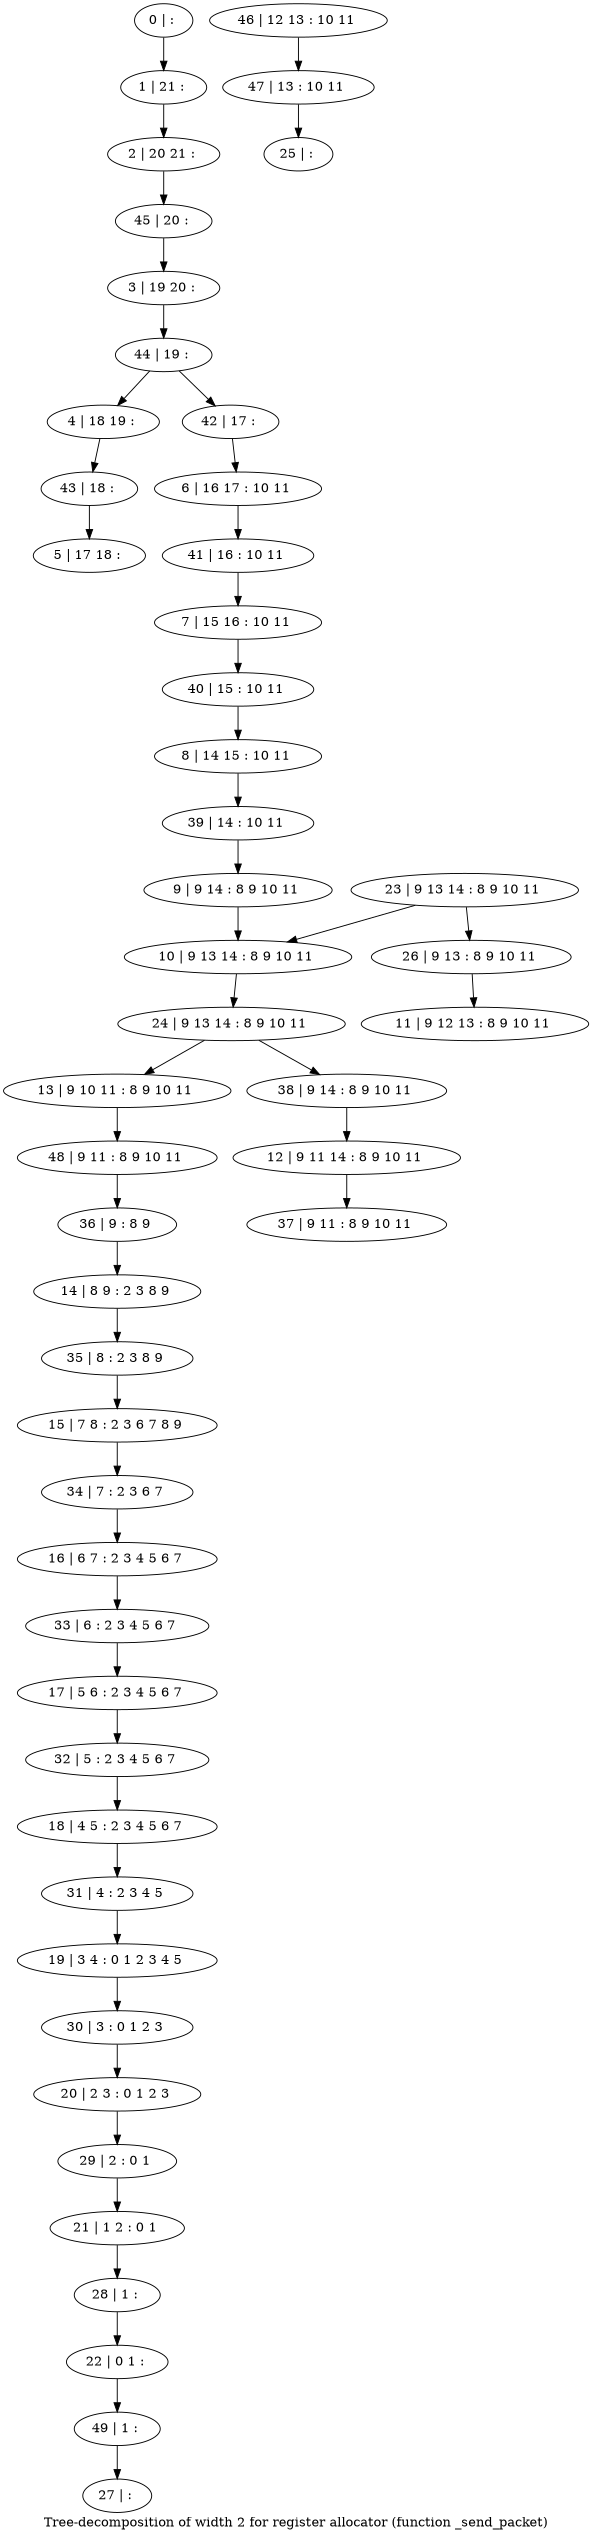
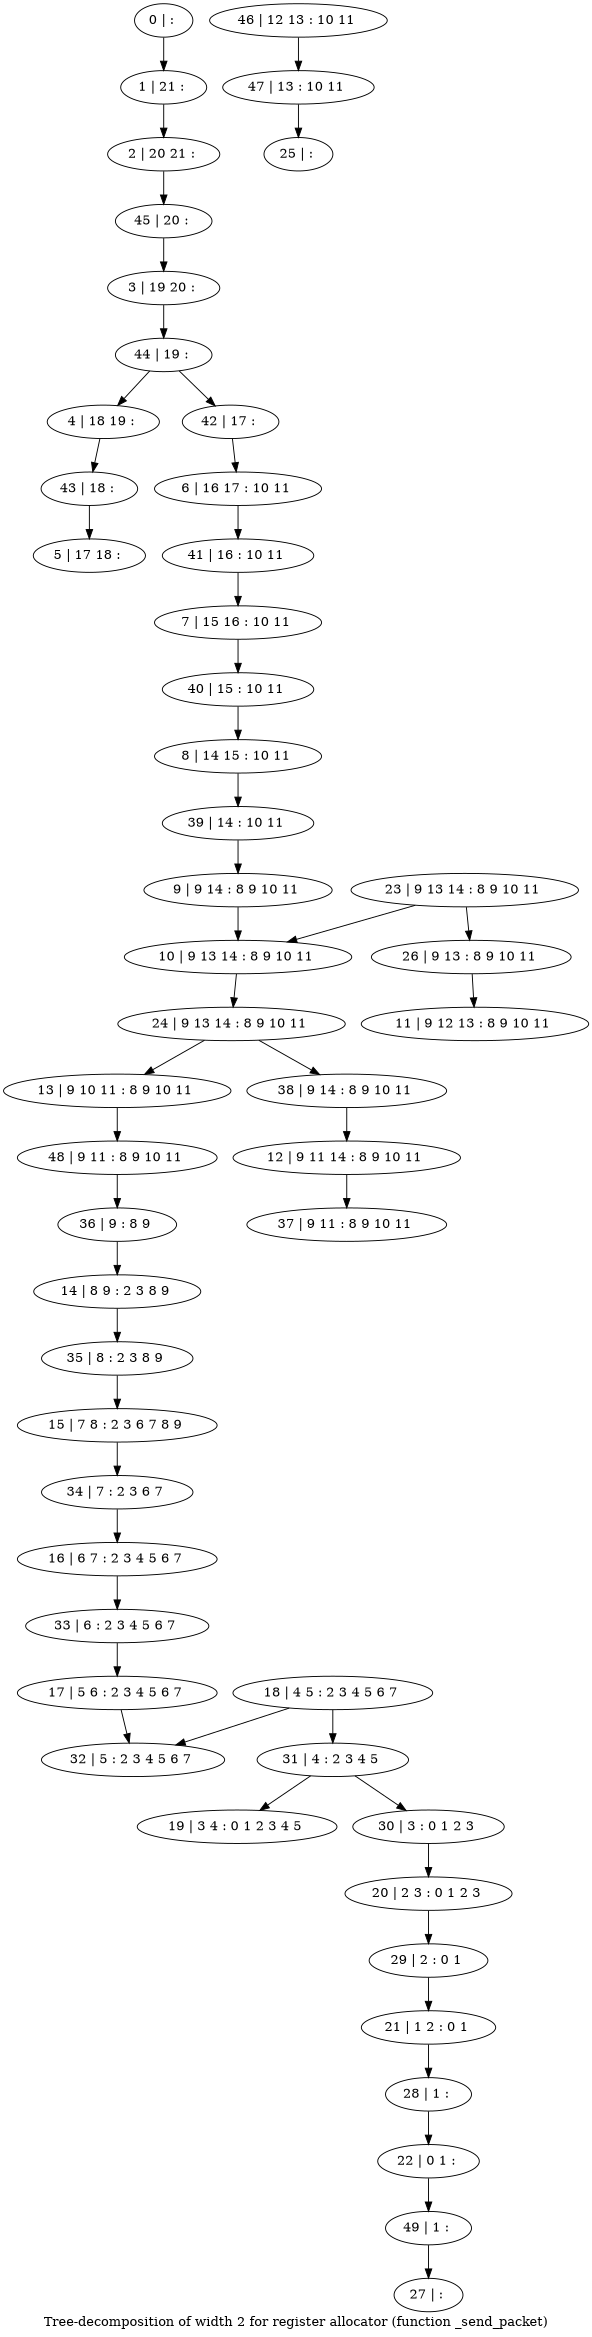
edge "32 | 5 : 2 3 4 5 6 7" -> "18 | 4 5 : 2 3 4 5 6 7": reversed
edge "19 | 3 4 : 0 1 2 3 4 5" -> "30 | 3 : 0 1 2 3": now "31 | 4 : 2 3 4 5" -> "30 | 3 : 0 1 2 3"
